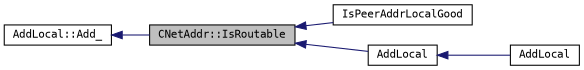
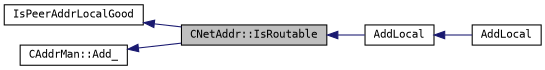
edge "IsPeerAddrLocalGood" -> "CNetAddr::IsRoutable": reversed
node "AddLocal::Add_": label "AddLocal::Add_" -> "CAddrMan::Add_"
